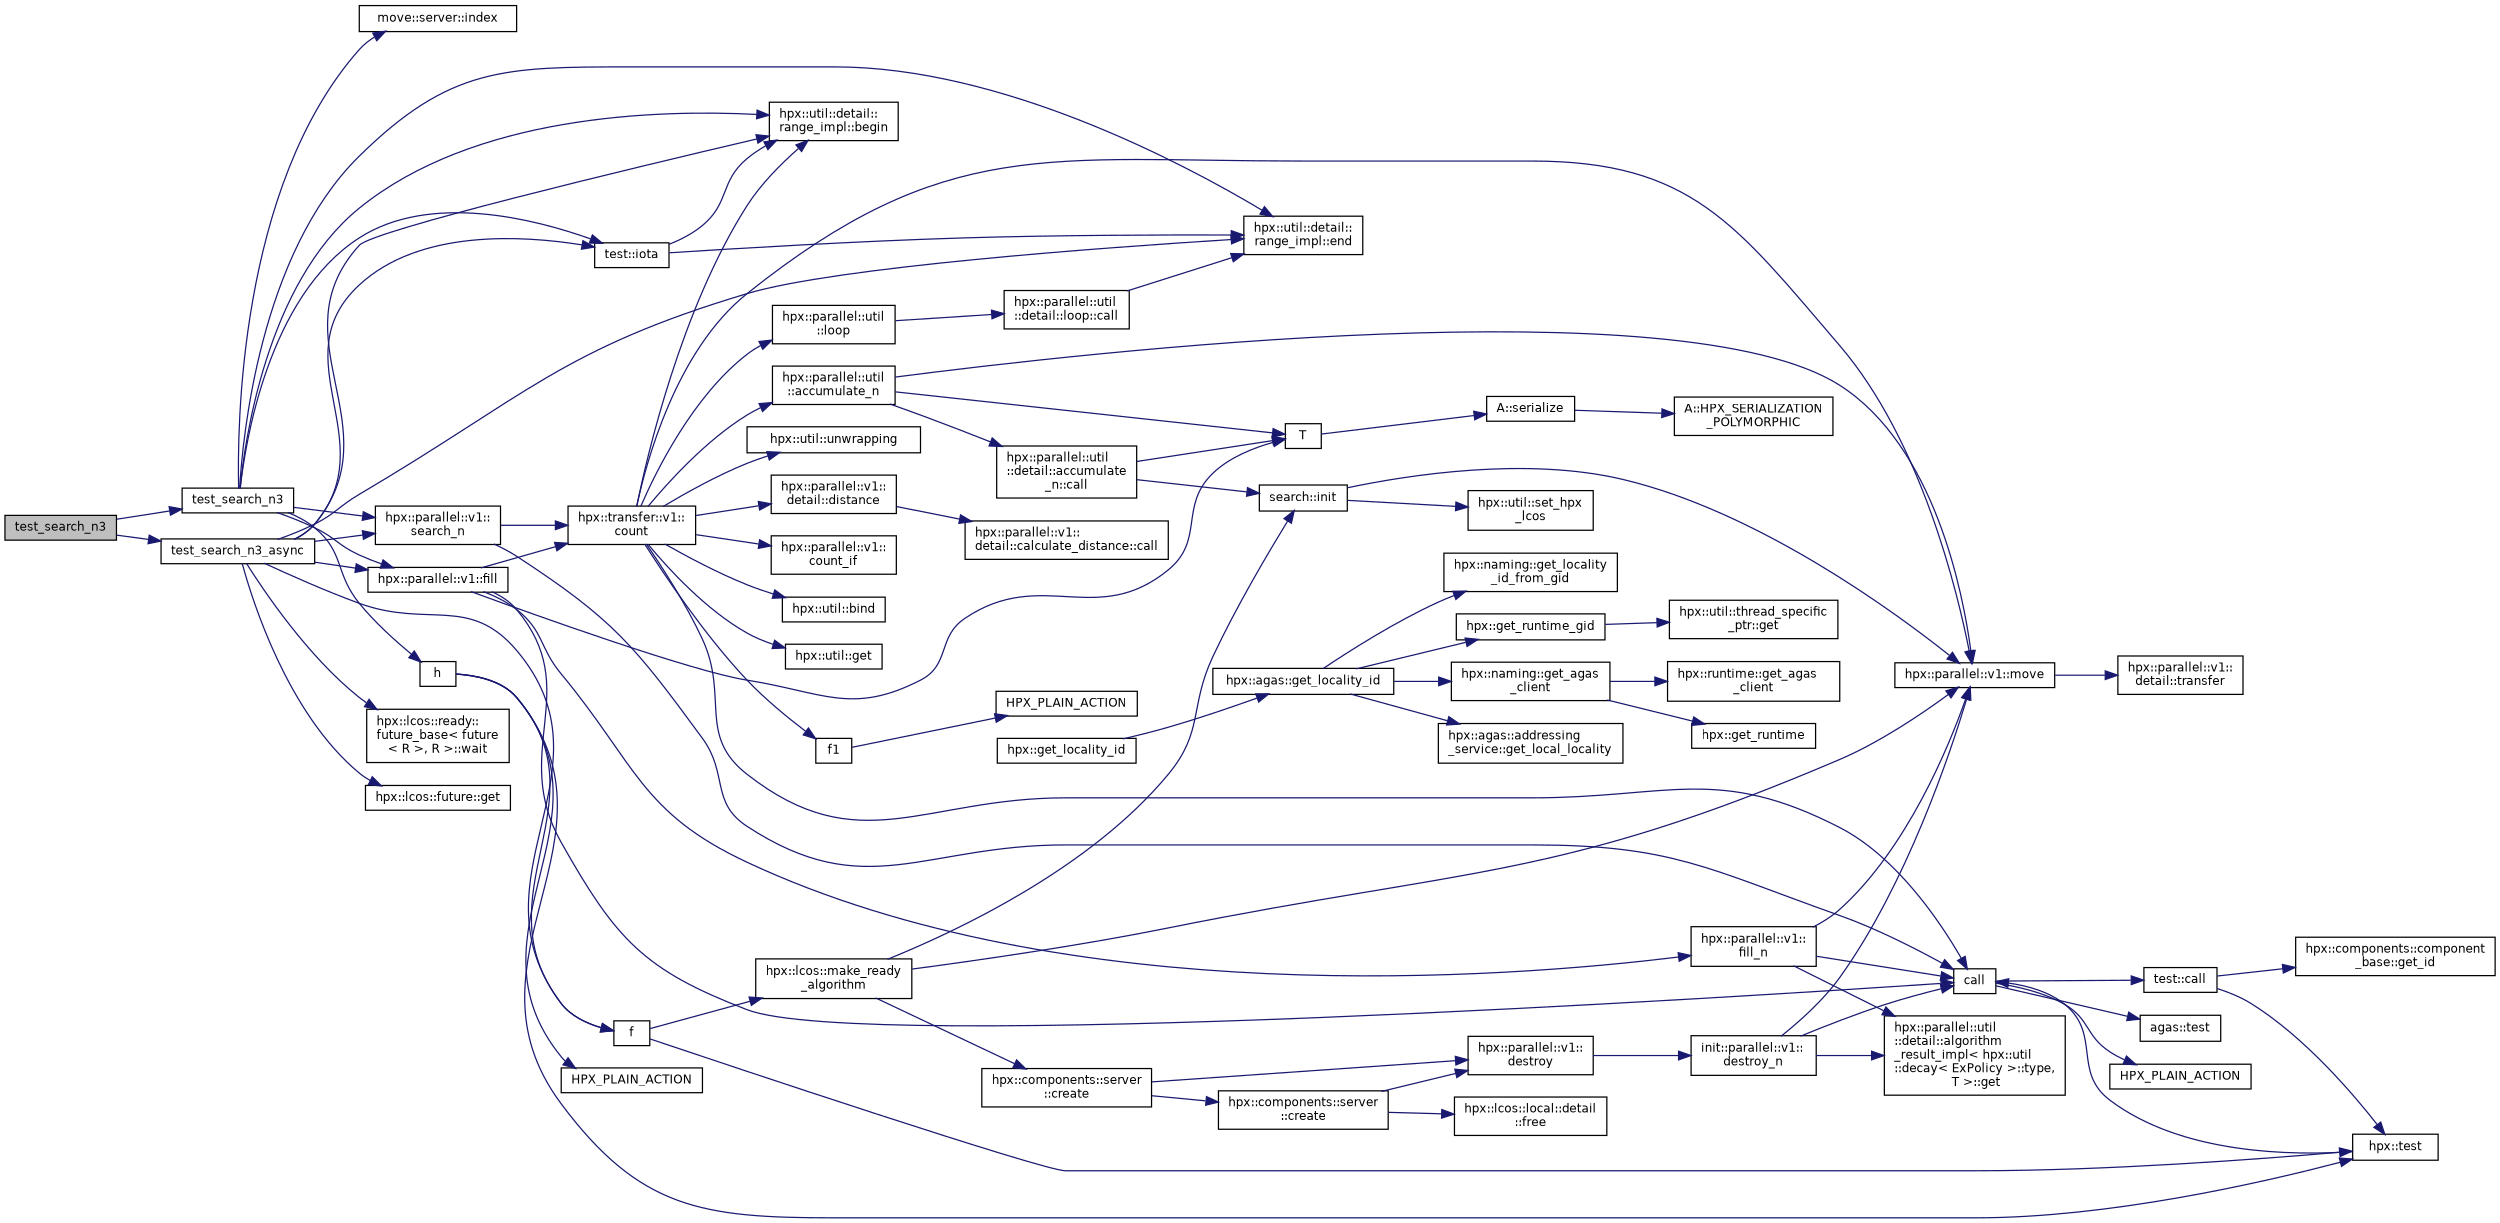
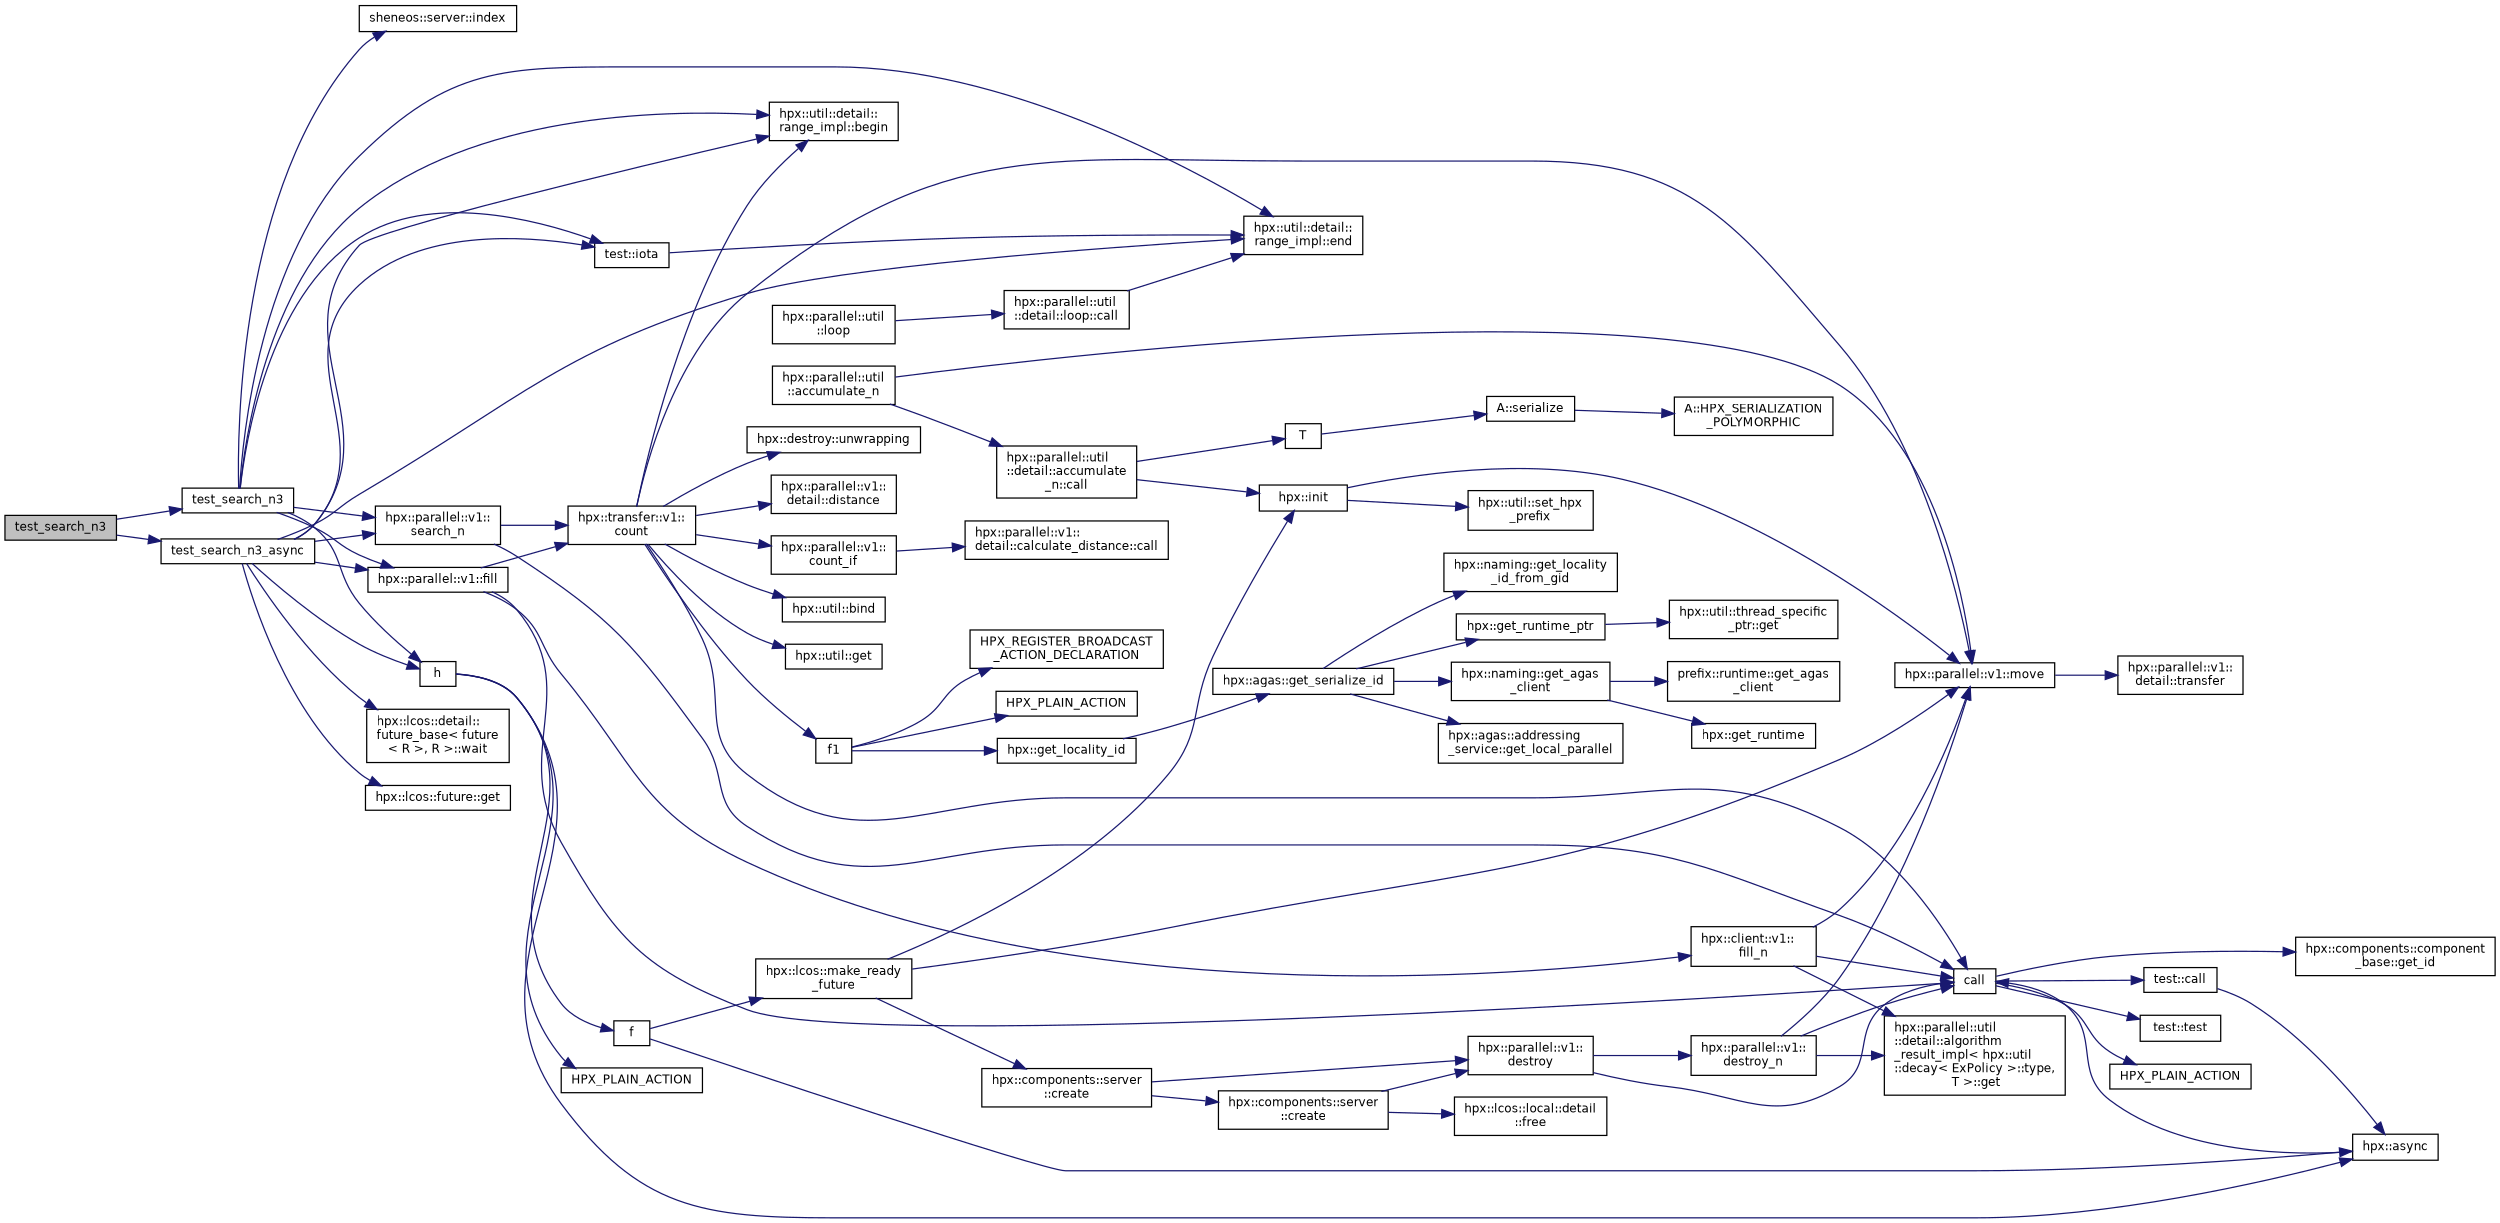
node "move::server::index": label "move::server::index" -> "sheneos::server::index"
edge "test::iota" -> "hpx::util::detail:: range_impl::begin": removed
edge "hpx::parallel::util ::accumulate_n" -> "T": removed
edge "hpx::transfer::v1:: count" -> "hpx::parallel::util ::loop": removed
node "hpx::util::unwrapping": label "hpx::util::unwrapping" -> "hpx::destroy::unwrapping"
edge "hpx::transfer::v1:: count" -> "hpx::parallel::util ::accumulate_n": removed
node "search::init": label "search::init" -> "hpx::init"
node "hpx::util::set_hpx _lcos": label "hpx::util::set_hpx _lcos" -> "hpx::util::set_hpx _prefix"
edge "hpx::parallel::v1:: detail::distance" -> "hpx::parallel::v1:: detail::calculate_distance::call": now "hpx::parallel::v1:: count_if" -> "hpx::parallel::v1:: detail::calculate_distance::call"
node "hpx::get_runtime_gid": label "hpx::get_runtime_gid" -> "hpx::get_runtime_ptr"
node "HPX_REGISTER_BROADCAST _ACTION_DECLARATION": added
edge "hpx::parallel::v1::fill" -> "T": removed
node "hpx::agas::get_locality_id": label "hpx::agas::get_locality_id" -> "hpx::agas::get_serialize_id"
node "hpx::runtime::get_agas _client": label "hpx::runtime::get_agas _client" -> "prefix::runtime::get_agas _client"
edge "test_search_n3_async" -> "f": now "test_search_n3_async" -> "h"
node "hpx::lcos::ready:: future_base< future < R >, R >::wait": label "hpx::lcos::ready:: future_base< future < R >, R >::wait" -> "hpx::lcos::detail:: future_base< future < R >, R >::wait"
node "hpx::agas::addressing _service::get_local_locality": label "hpx::agas::addressing _service::get_local_locality" -> "hpx::agas::addressing _service::get_local_parallel"
edge "f1" -> "hpx::get_locality_id": added
node "hpx::parallel::v1:: fill_n": label "hpx::parallel::v1:: fill_n" -> "hpx::client::v1:: fill_n"
edge "test::call" -> "hpx::components::component _base::get_id": now "call" -> "hpx::components::component _base::get_id"
node "hpx::lcos::make_ready _algorithm": label "hpx::lcos::make_ready _algorithm" -> "hpx::lcos::make_ready _future"
node "agas::test": label "agas::test" -> "test::test"
node "init::parallel::v1:: destroy_n": label "init::parallel::v1:: destroy_n" -> "hpx::parallel::v1:: destroy_n"
edge "hpx::parallel::v1:: destroy" -> "call": added
node "hpx::test": label "hpx::test" -> "hpx::async"
